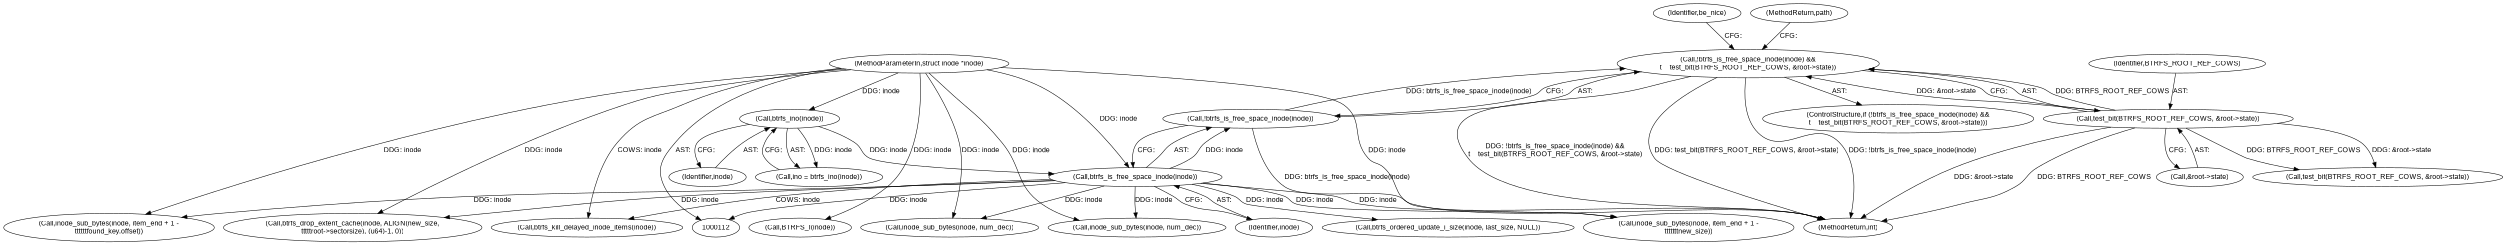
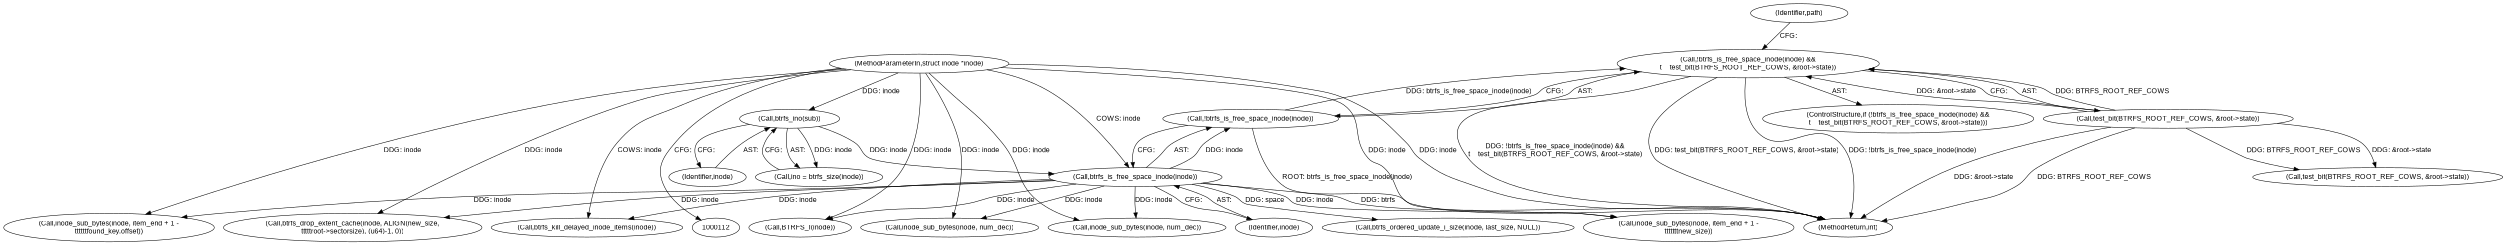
node "(Identifier,be_nice)": removed
node "(MethodReturn,path)": label "(MethodReturn,path)" -> "(Identifier,path)"
node "(Identifier,BTRFS_ROOT_REF_COWS)": removed
node "(Call,btrfs_ino(inode))": label "(Call,btrfs_ino(inode))" -> "(Call,btrfs_ino(sub))"
edge "(MethodParameterIn,struct inode *inode)" -> "(Call,btrfs_is_free_space_inode(inode))": label "DDG: inode" -> "COWS: inode"
edge "(MethodParameterIn,struct inode *inode)" -> "(MethodReturn,int)": added, label "DDG: inode"
edge "(MethodParameterIn,struct inode *inode)" -> "1000112": label "AST: " -> "CFG: "
node "(Call,ino = btrfs_ino(inode))": label "(Call,ino = btrfs_ino(inode))" -> "(Call,ino = btrfs_size(inode))"
edge "(Call,!btrfs_is_free_space_inode(inode))" -> "(MethodReturn,int)": label "DDG: btrfs_is_free_space_inode(inode)" -> "ROOT: btrfs_is_free_space_inode(inode)"
node "(Call,&root->state)": removed
edge "(Call,btrfs_is_free_space_inode(inode))" -> "1000112": now "(Call,btrfs_is_free_space_inode(inode))" -> "(Call,BTRFS_I(inode))"
edge "(Call,btrfs_is_free_space_inode(inode))" -> "(Call,btrfs_kill_delayed_inode_items(inode))": label "COWS: inode" -> "DDG: inode"
edge "(Call,btrfs_is_free_space_inode(inode))" -> "(Call,btrfs_ordered_update_i_size(inode, last_size, NULL))": label "DDG: inode" -> "DDG: space"
edge "(Call,btrfs_is_free_space_inode(inode))" -> "(MethodReturn,int)": label "DDG: inode" -> "DDG: btrfs"
